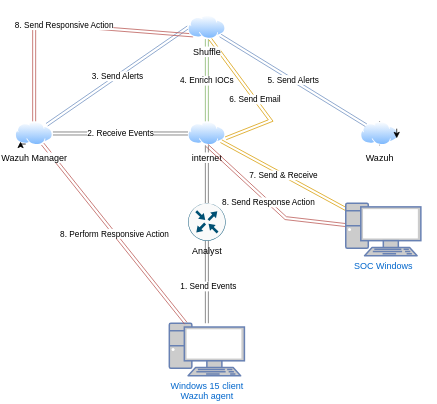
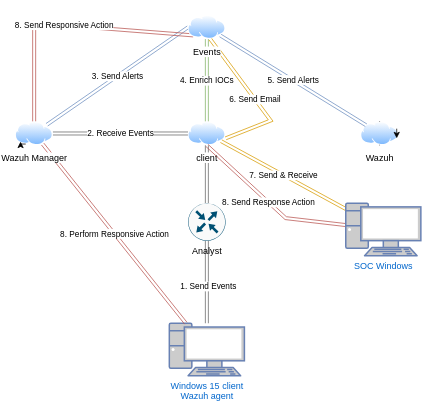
node "Shuffle": label "Shuffle" -> "Events"
node "internet": label "internet" -> "client"
